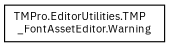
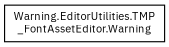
node "TMPro.EditorUtilities.TMP _FontAssetEditor.Warning": label "TMPro.EditorUtilities.TMP _FontAssetEditor.Warning" -> "Warning.EditorUtilities.TMP _FontAssetEditor.Warning"
